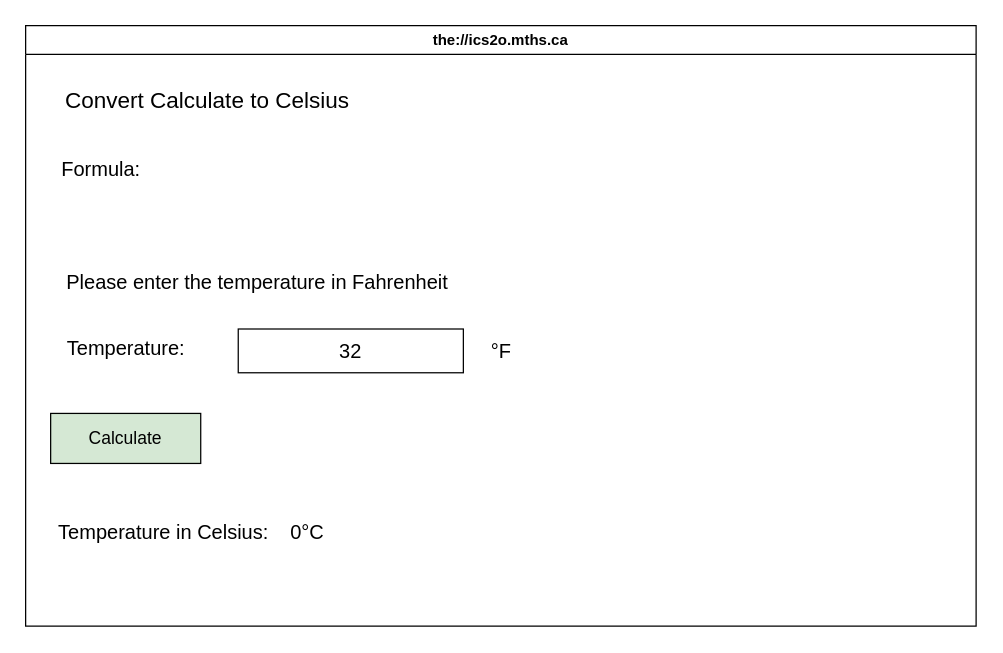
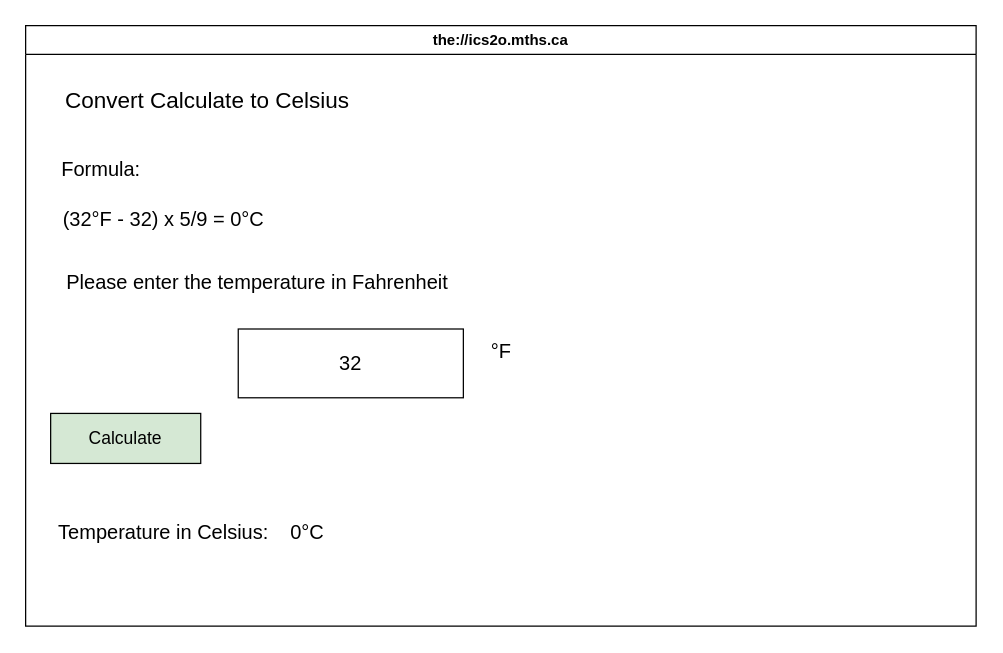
node "(32°F - 32) x 5/9 = 0°C": added
node "Temperature:": removed
node "32": size 225x44 -> 225x69
